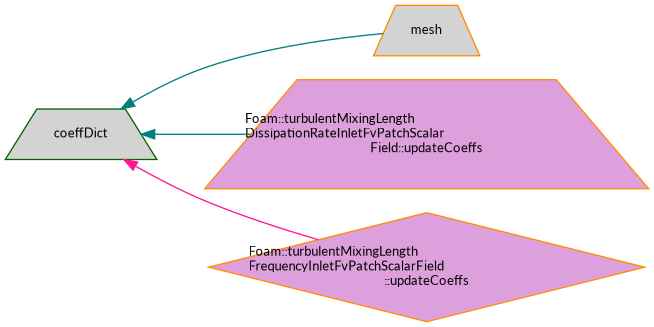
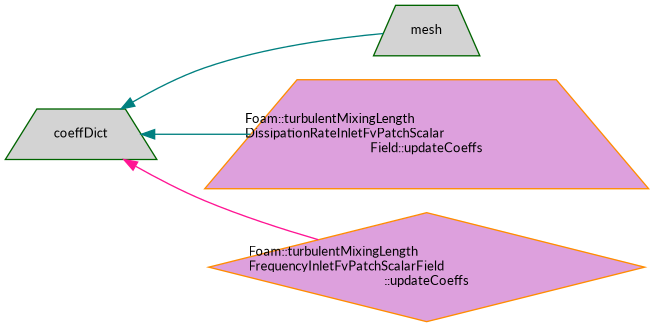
node "mesh": color darkorange -> darkgreen
